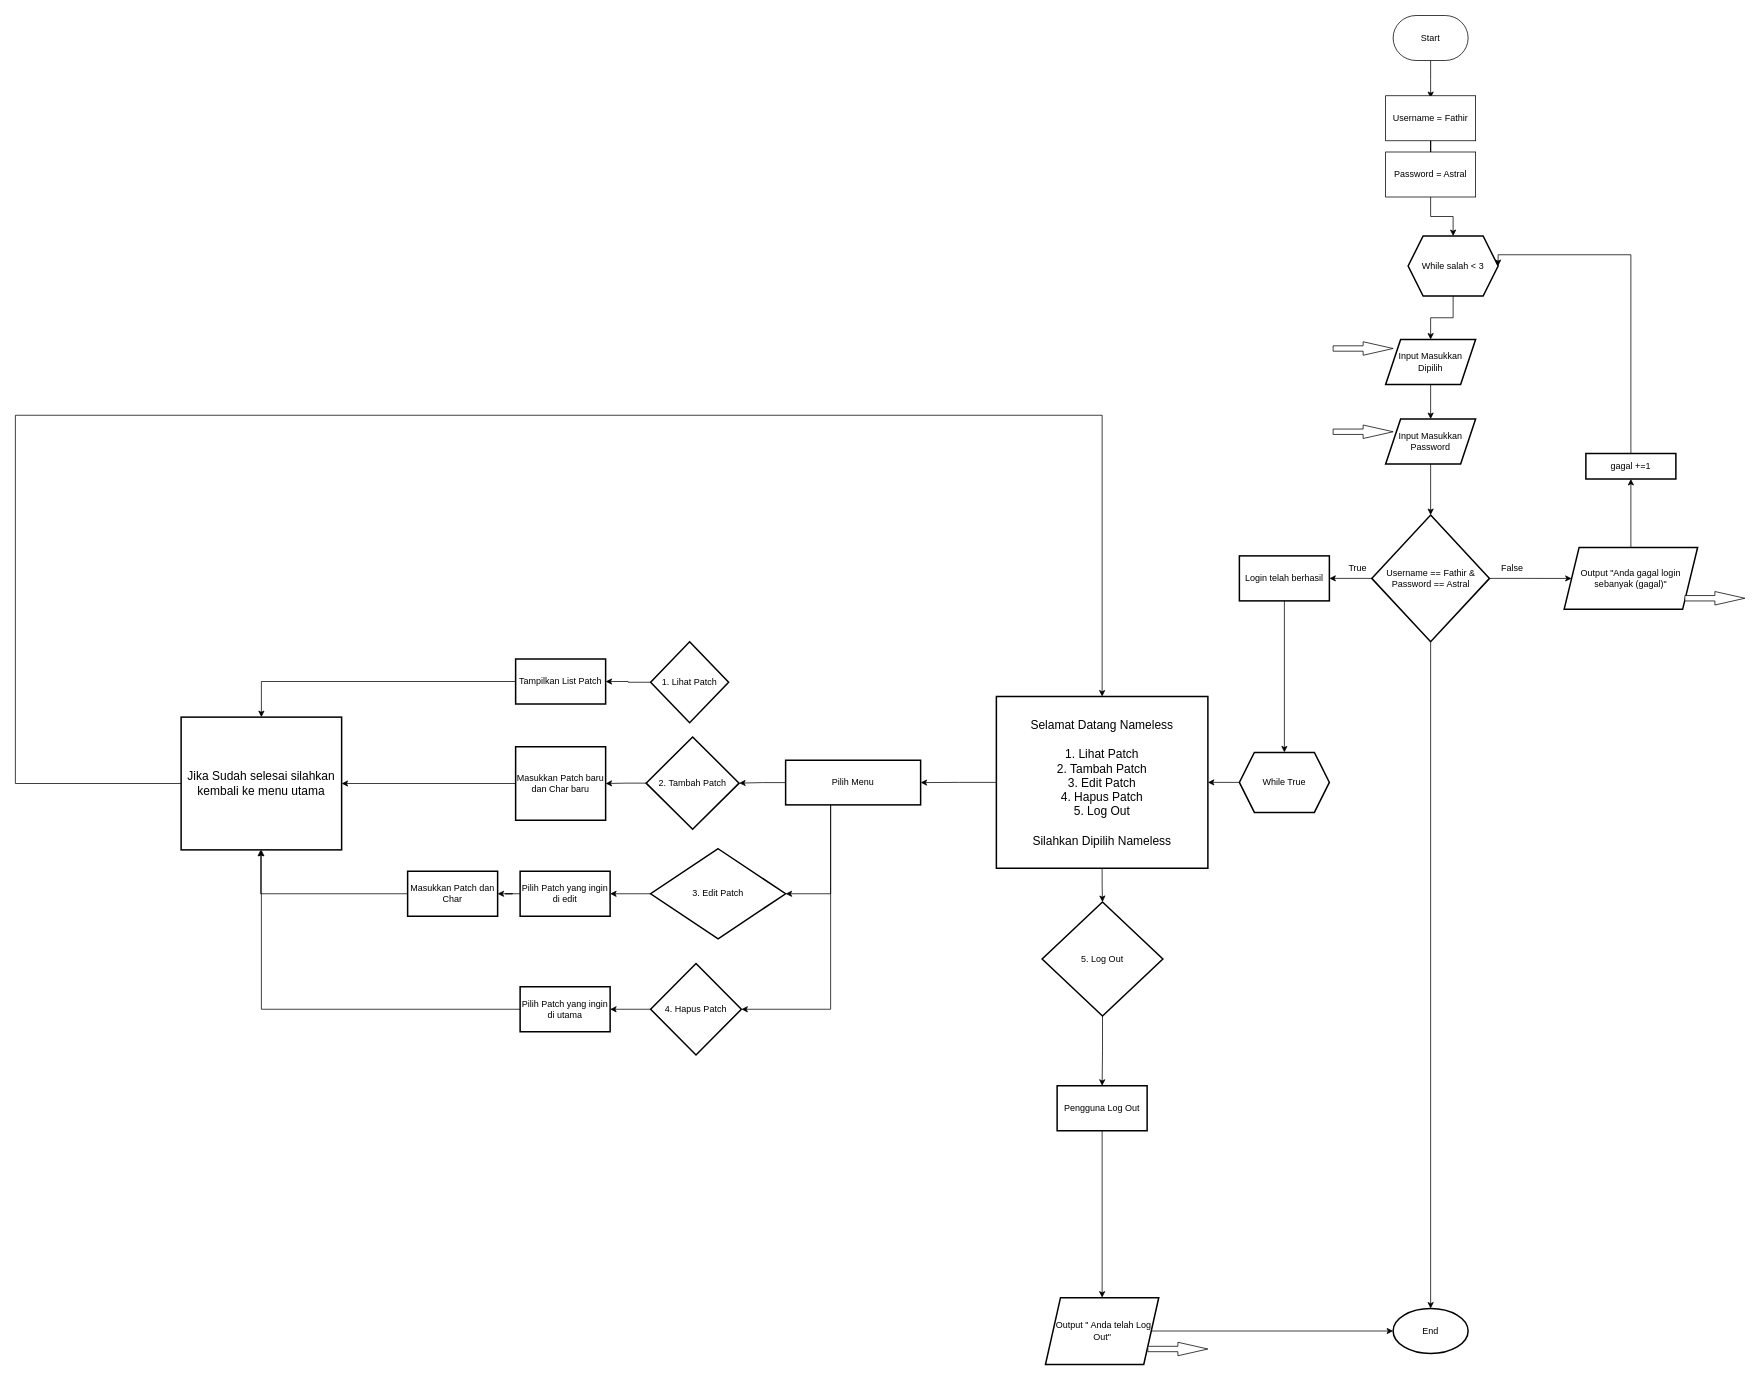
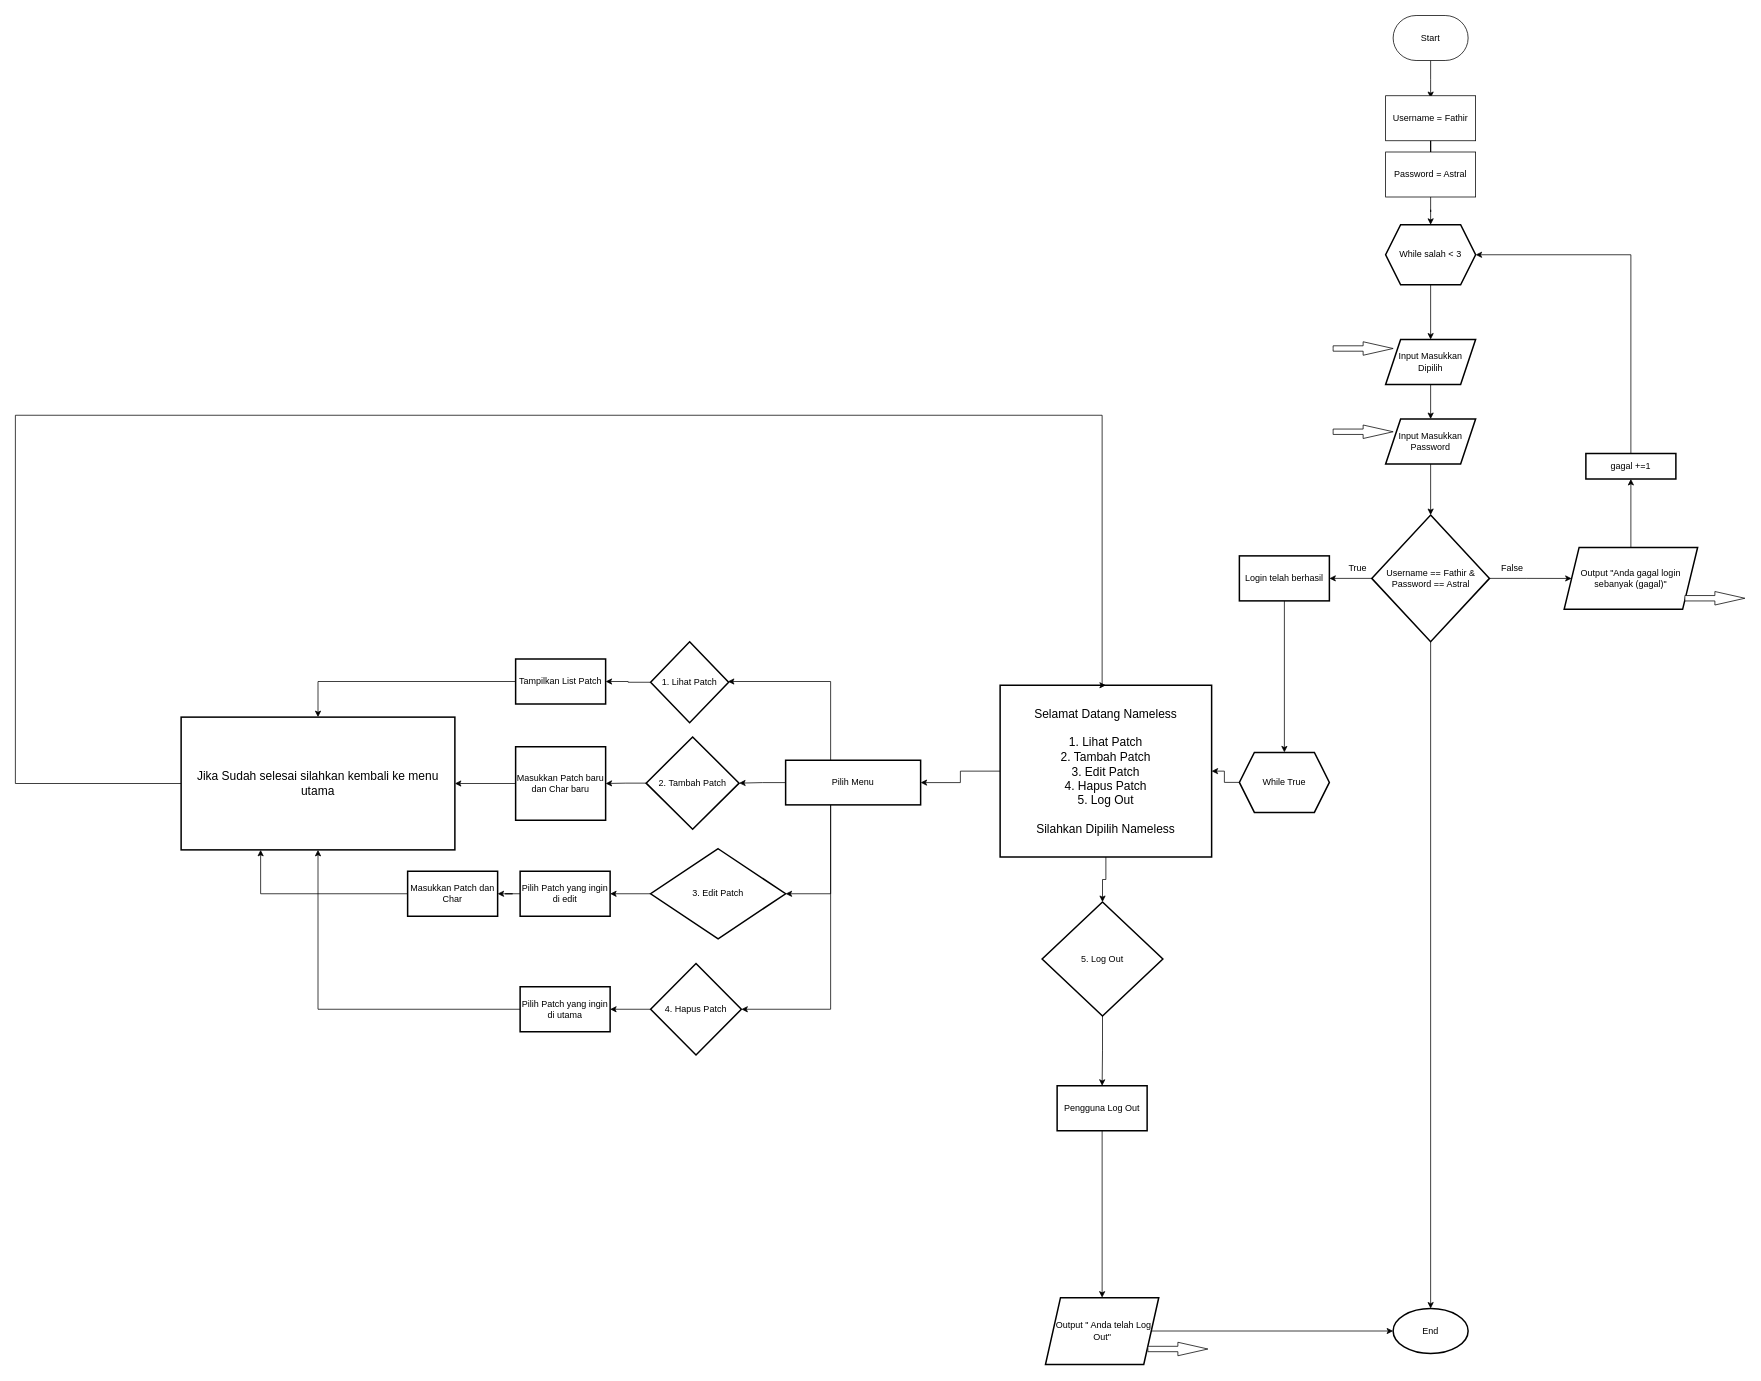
node "While salah < 3": moved (1453, 266) -> (1431, 255)
edge "Pilih Menu" -> "1. Lihat Patch": added
node "Selamat Datang Nameless 1. Lihat Patch 2. Tambah Patch 3. Edit Patch 4. Hapus Patch 5. Log Out Silahkan Dipilih Nameless": moved (1102, 782) -> (1106, 771)
node "Jika Sudah selesai silahkan kembali ke menu utama": size 161x133 -> 274x133
